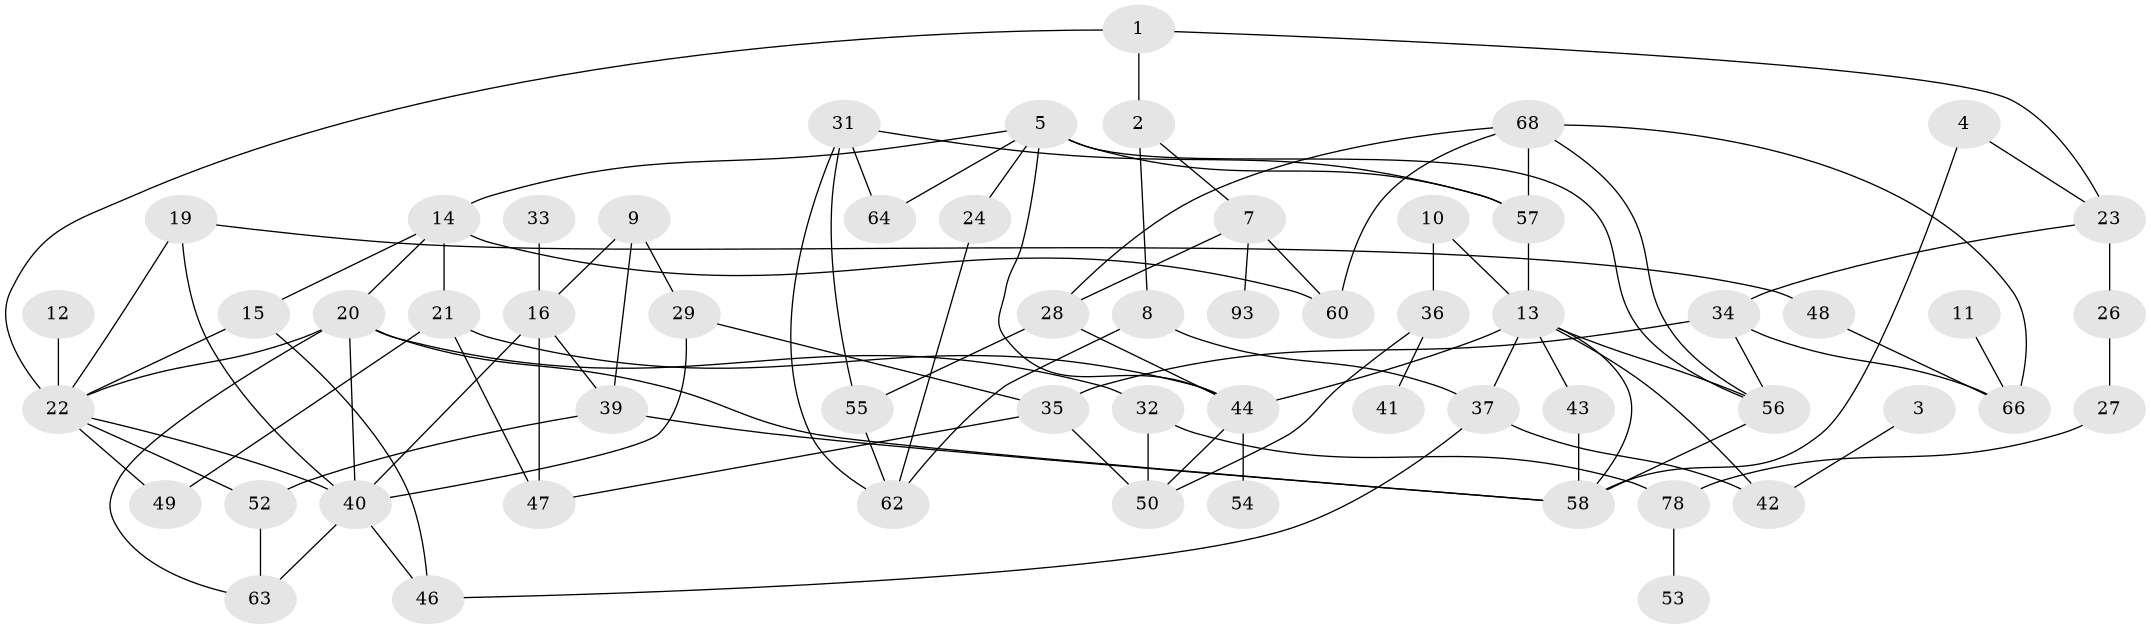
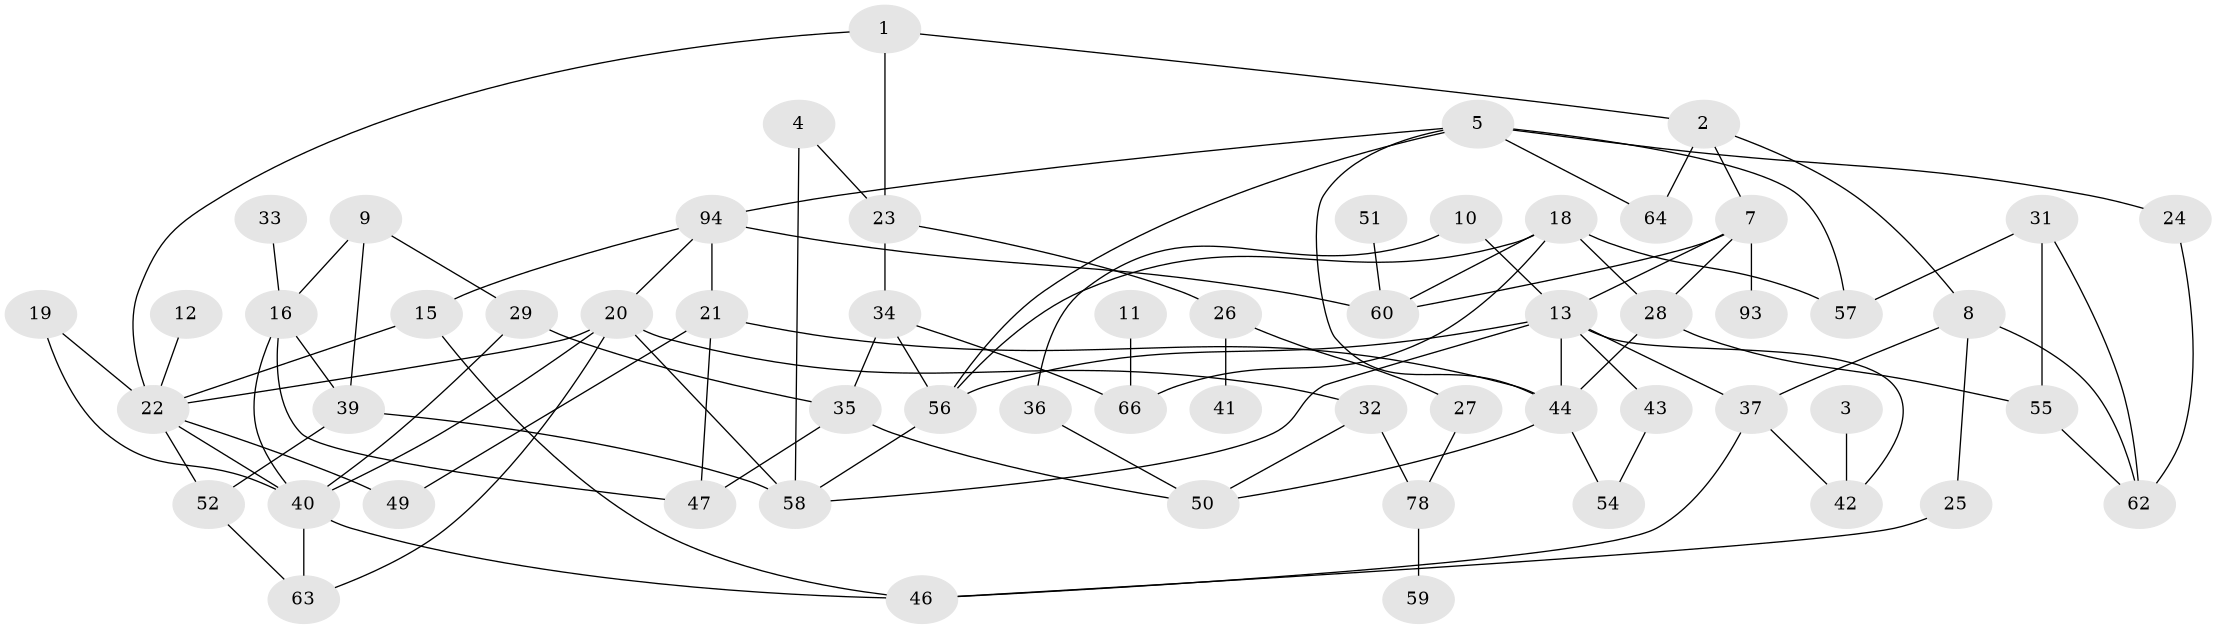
node "68": label "68" -> "18"
edge "31" -- "64": now "2" -- "64"
node "14": label "14" -> "94"
node "51": added
edge "57" -- "13": now "7" -- "13"
node "48": removed
edge "36" -- "41": now "26" -- "41"
edge "43" -- "58": now "43" -- "54"
node "25": added
node "53": label "53" -> "59"
